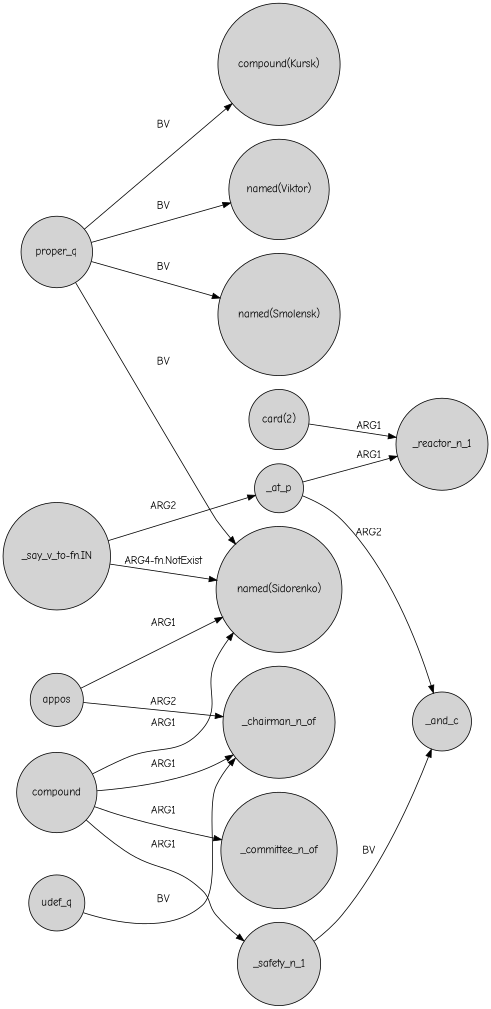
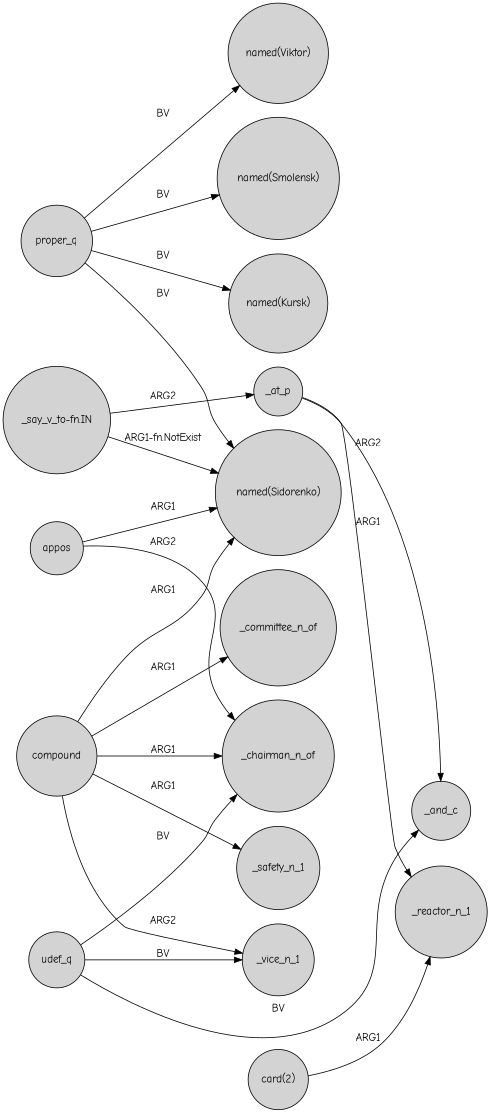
node "compound(Kursk)": label "compound(Kursk)" -> "named(Kursk)"
edge "_say_v_to-fn.IN" -> "named(Sidorenko)": label "ARG4-fn.NotExist" -> "ARG1-fn.NotExist"
edge "_safety_n_1" -> "_and_c": now "udef_q" -> "_and_c"
node "_vice_n_1": added
